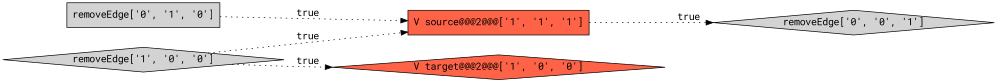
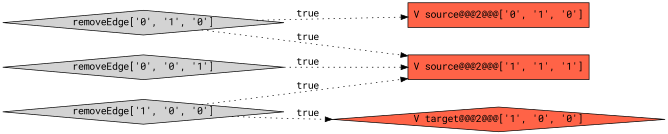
node "removeEdge['0', '1', '0']": shape box -> diamond
node "V source@@@2@@@['0', '1', '0']": added
edge "V source@@@2@@@['1', '1', '1']" -> "removeEdge['0', '0', '1']": reversed
